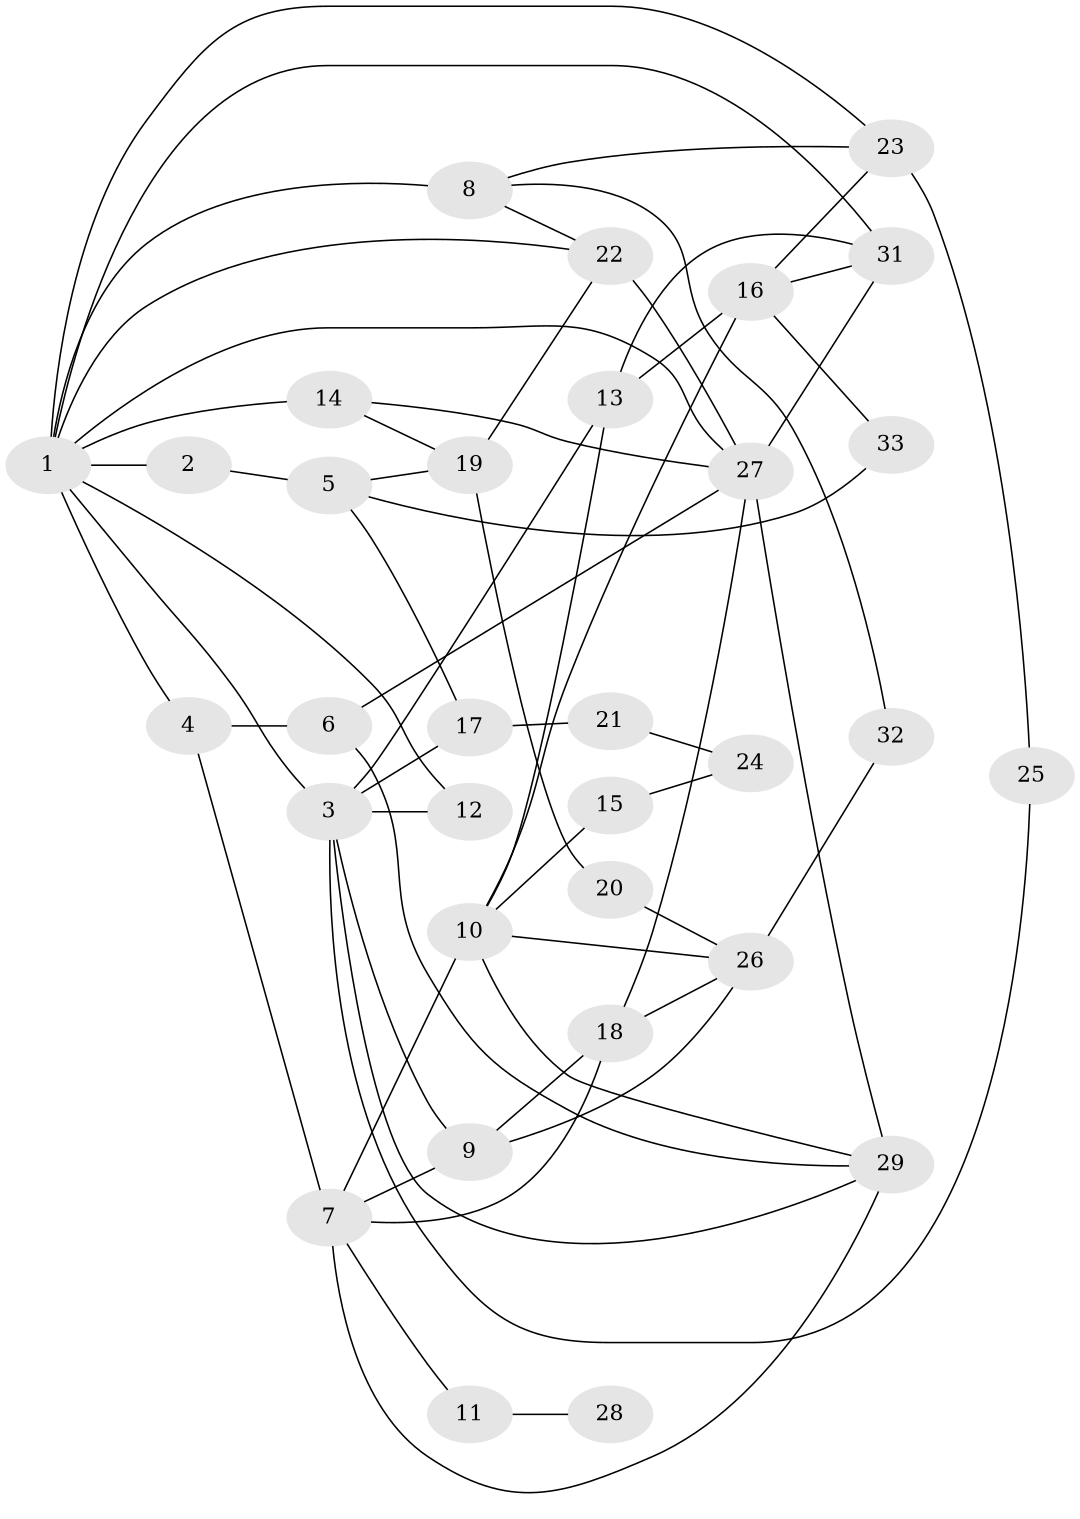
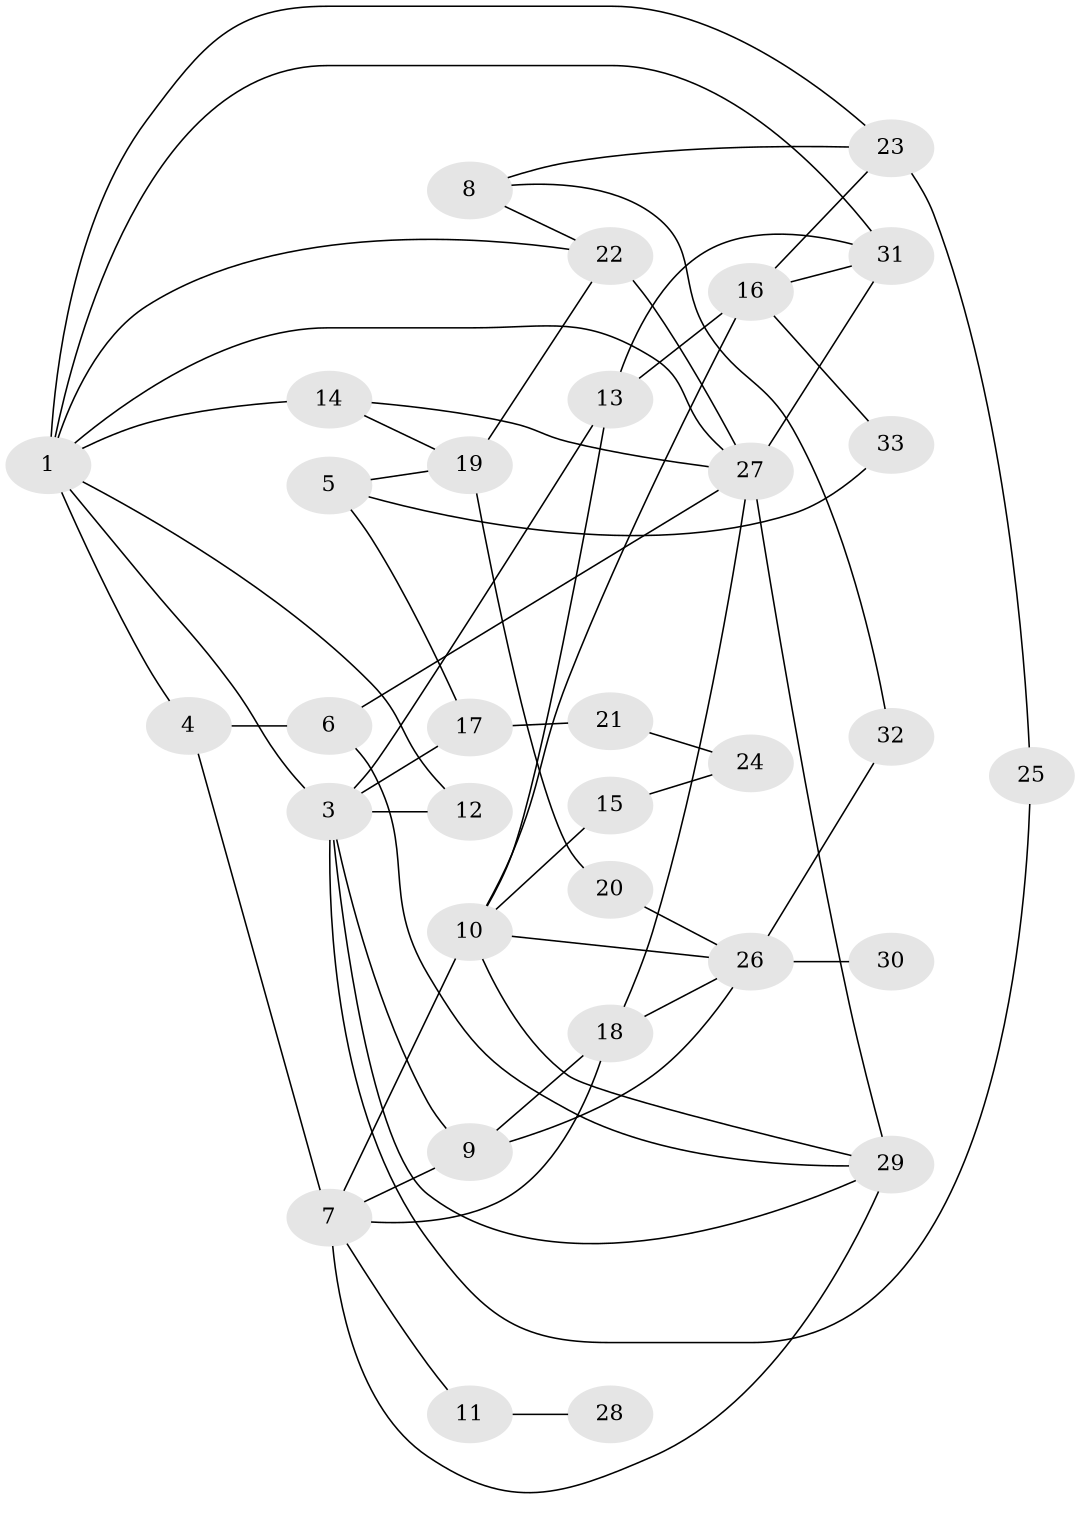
edge "8" -- "1": removed
node "2": removed
node "30": added
